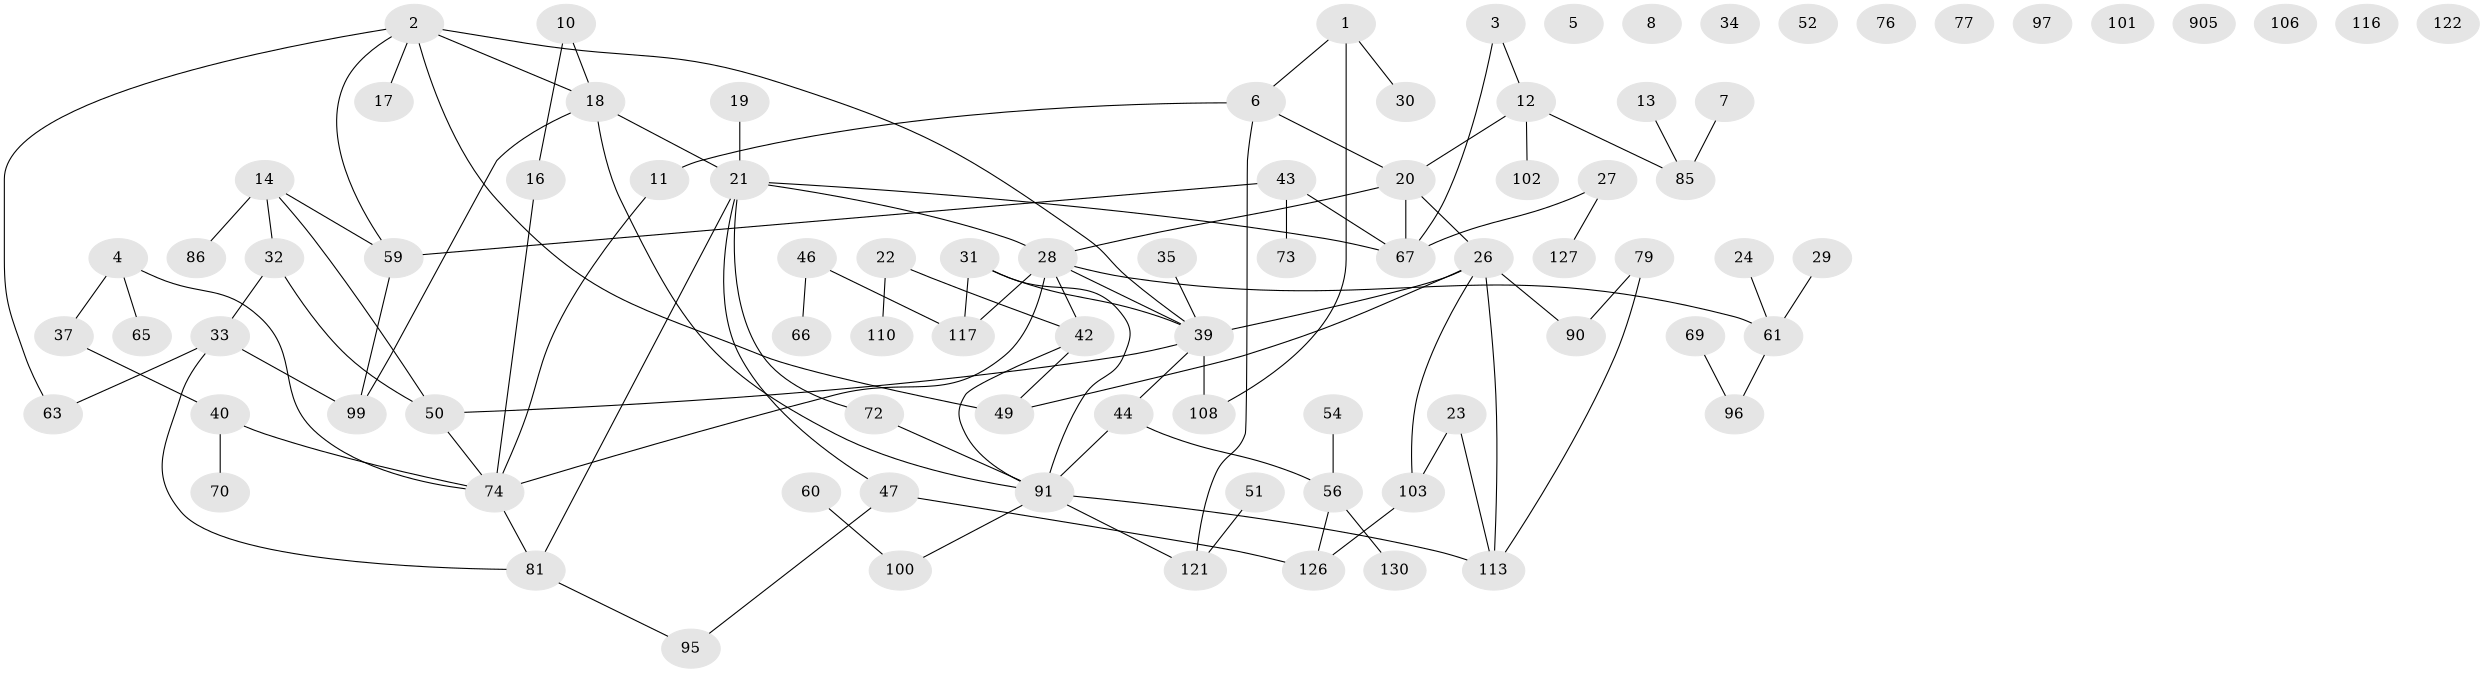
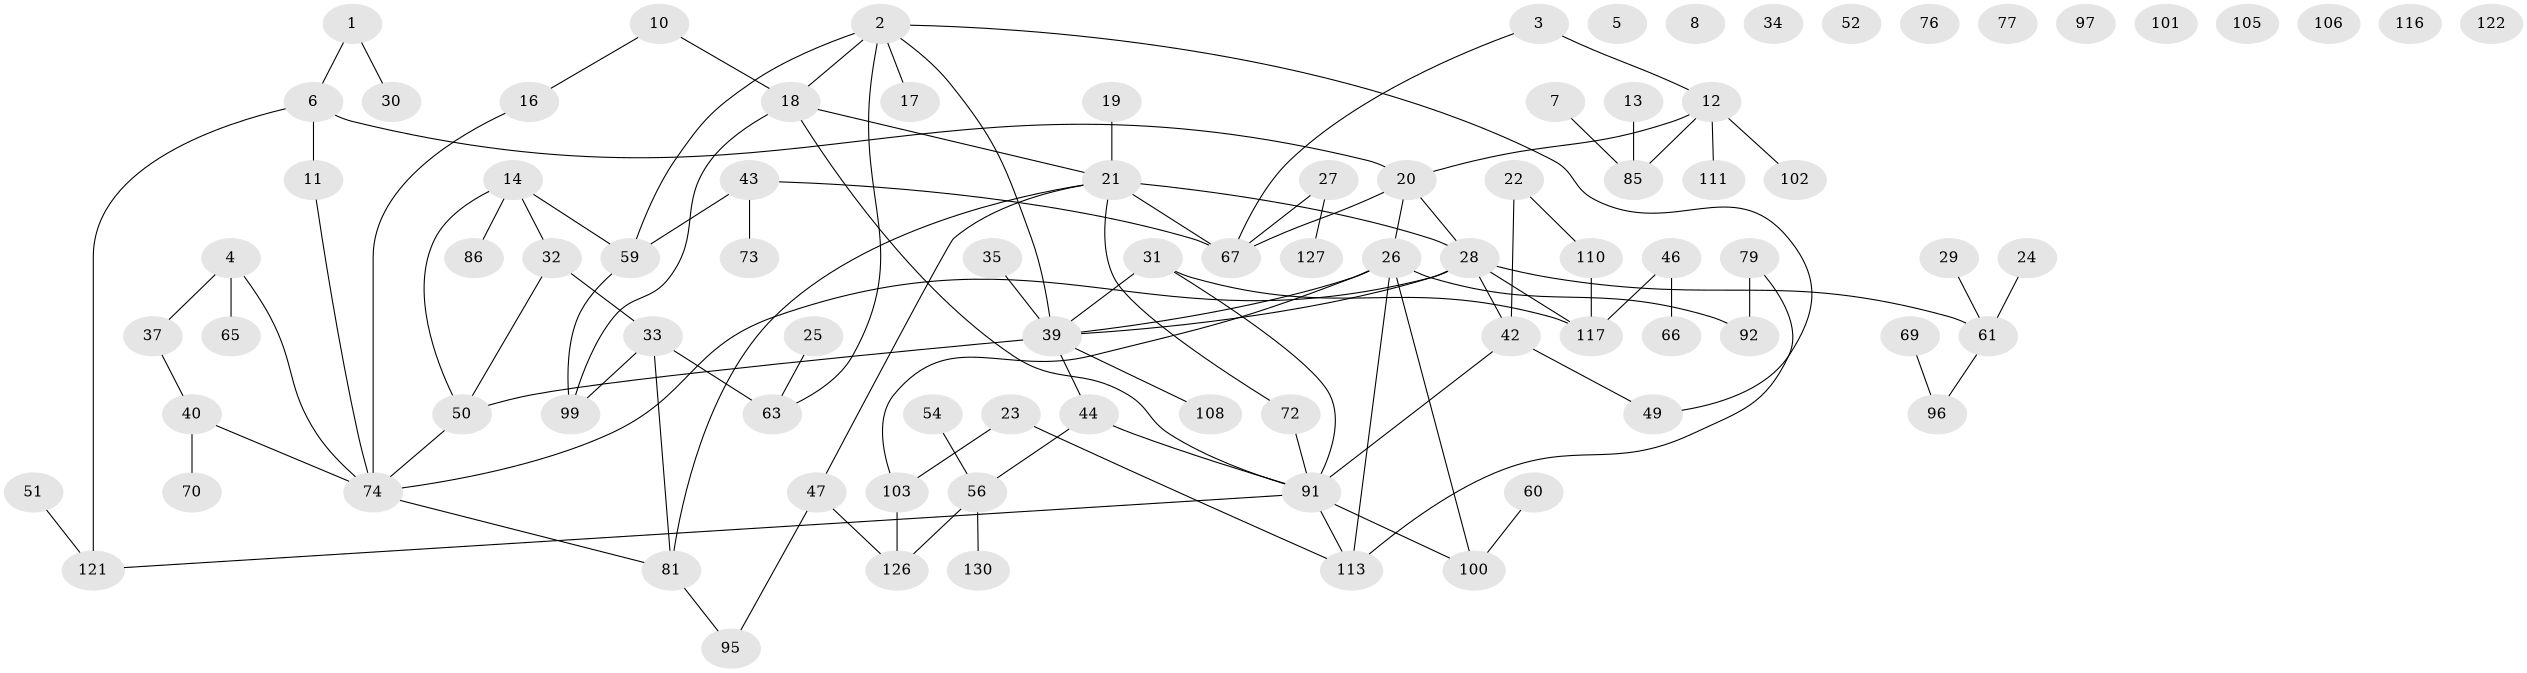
node "905": label "905" -> "105"
node "111": added
edge "1" -- "108": removed
edge "110" -- "117": added
node "25": added
node "90": label "90" -> "92"
edge "26" -- "49": now "26" -- "100"
